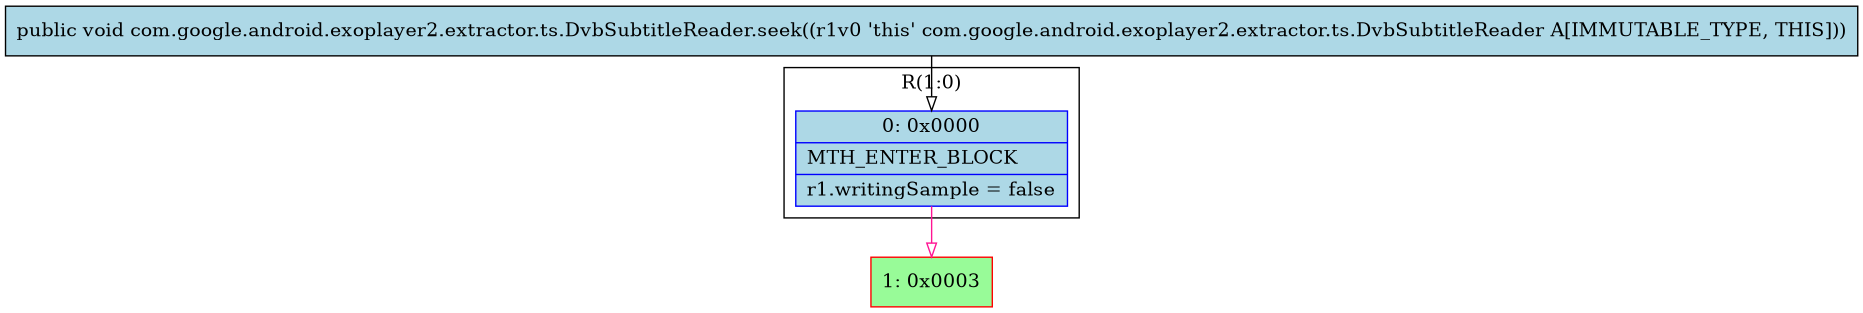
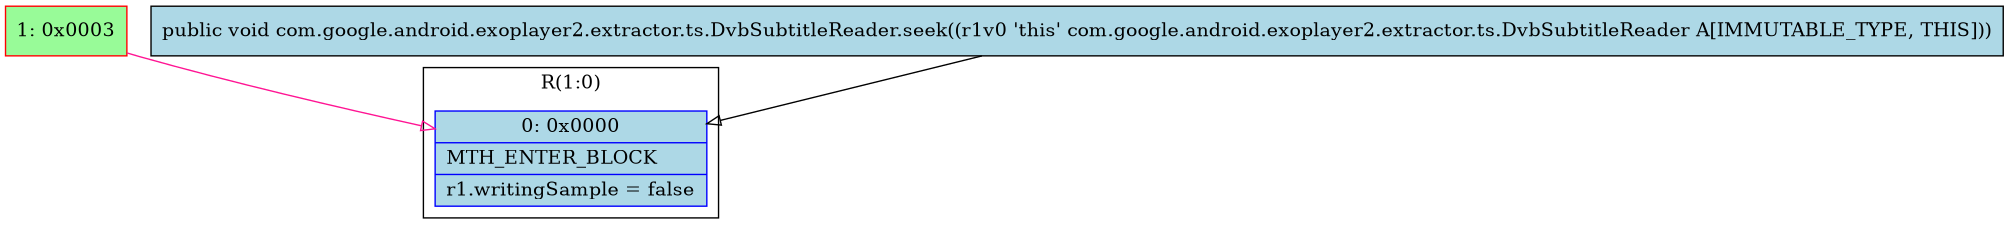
edge "0: 0x0000" -> "1: 0x0003": reversed
